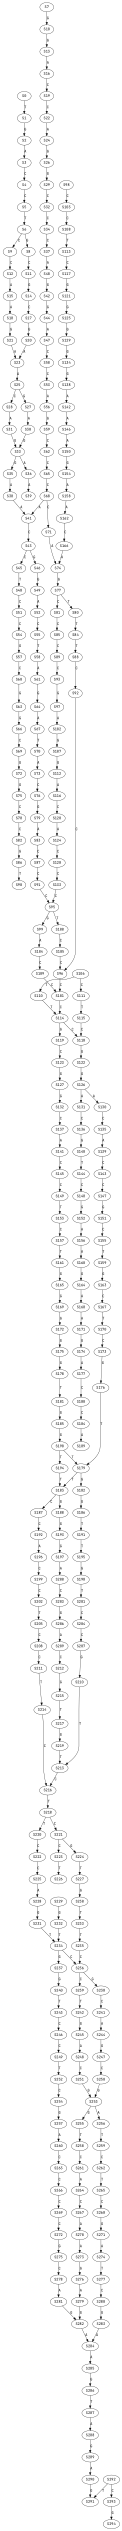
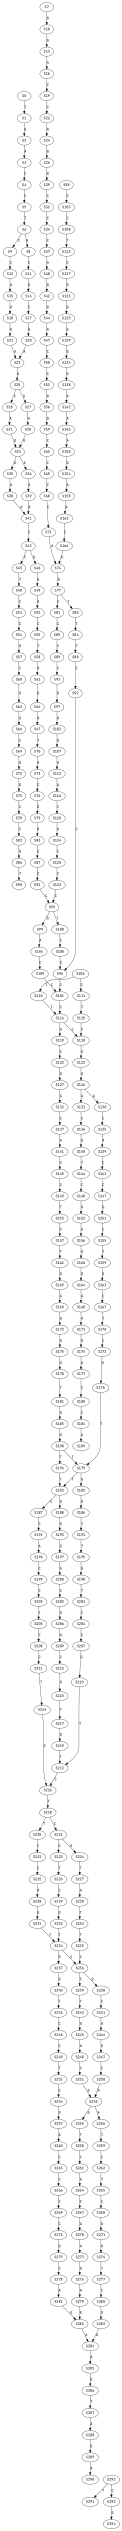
edge "S68" -> "S41": now "S39" -> "S41"
edge "S226" -> "S229": added, label "C"
edge "S290" -> "S291": removed, label "G"
